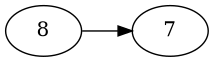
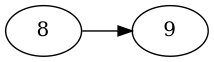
node "7": label "7" -> "9"
